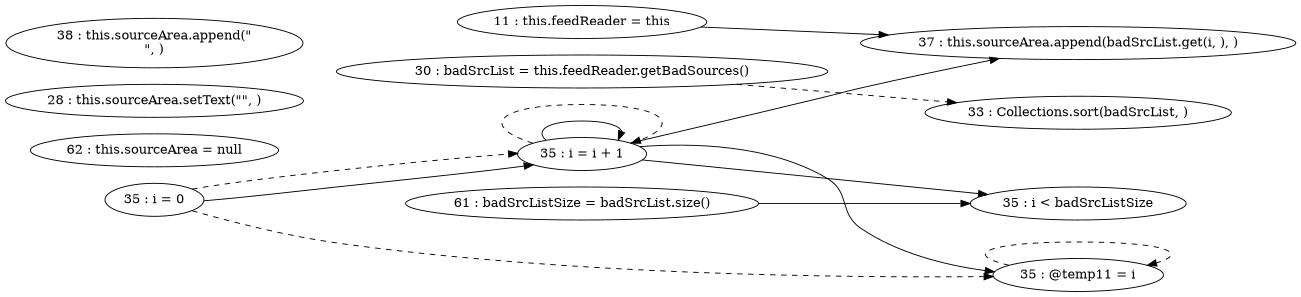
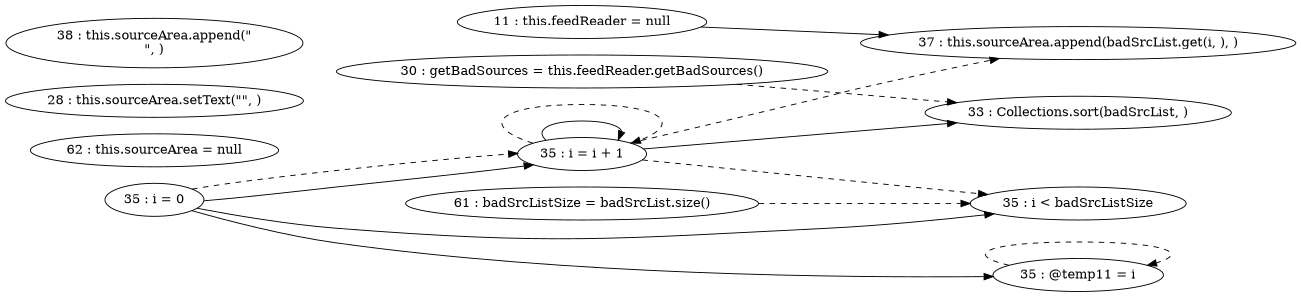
node "11 : this.feedReader = this": label "11 : this.feedReader = this" -> "11 : this.feedReader = null"
node "30 : badSrcList = this.feedReader.getBadSources()": label "30 : badSrcList = this.feedReader.getBadSources()" -> "30 : getBadSources = this.feedReader.getBadSources()"
edge "35 : i = i + 1" -> "37 : this.sourceArea.append(badSrcList.get(i, ), )": style solid -> dashed
edge "35 : i = i + 1" -> "35 : i < badSrcListSize": style solid -> dashed
edge "35 : i = i + 1" -> "35 : @temp11 = i": now "35 : i = i + 1" -> "33 : Collections.sort(badSrcList, )"
edge "61 : badSrcListSize = badSrcList.size()" -> "35 : i < badSrcListSize": style solid -> dashed
edge "35 : i = 0" -> "35 : i < badSrcListSize": added
edge "35 : i = 0" -> "35 : @temp11 = i": style dashed -> solid
